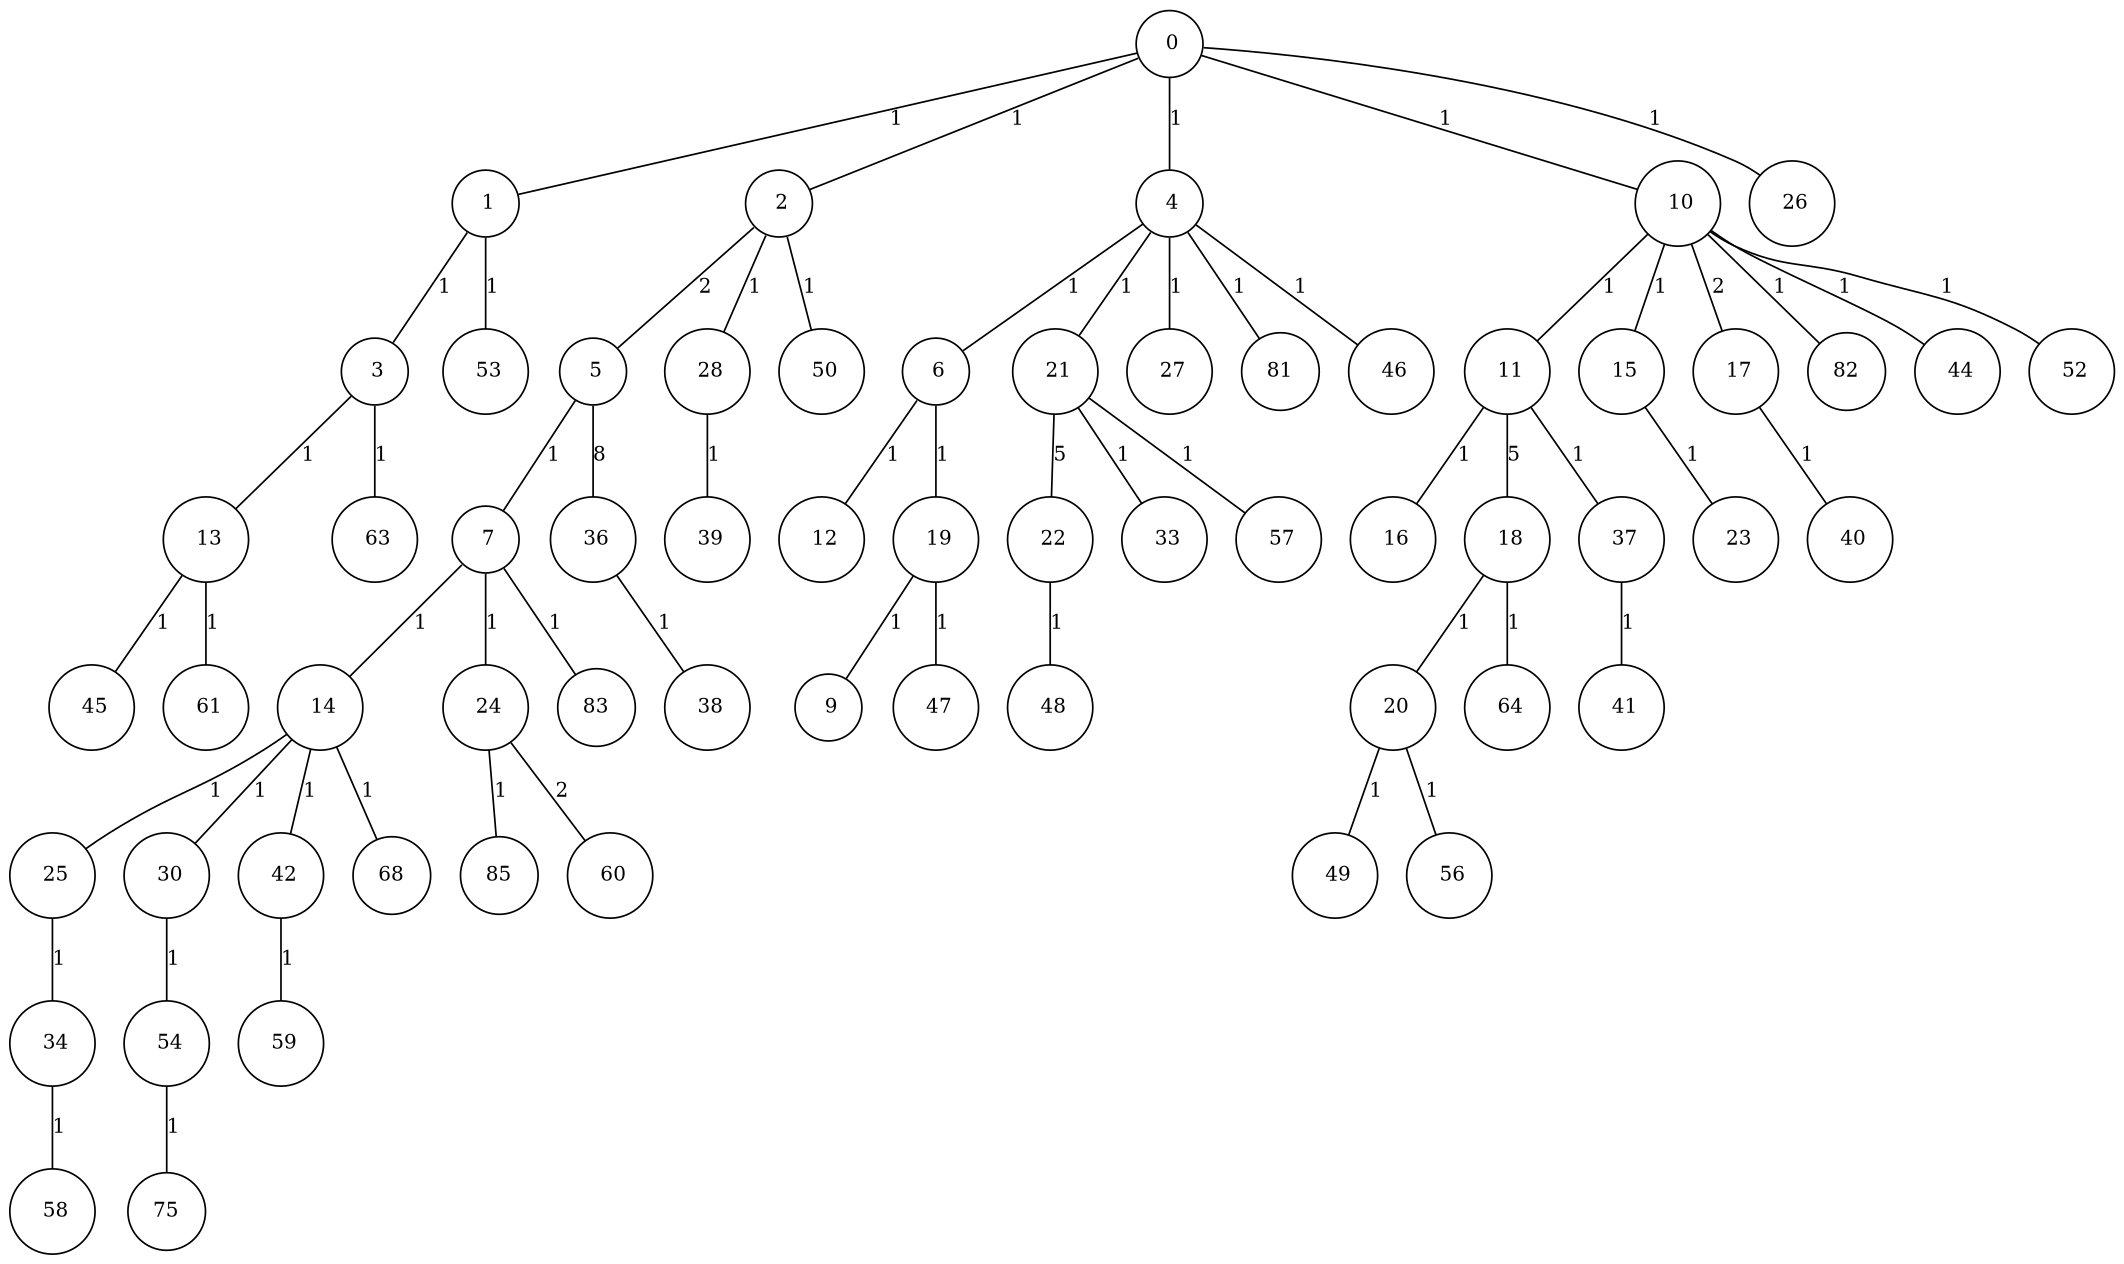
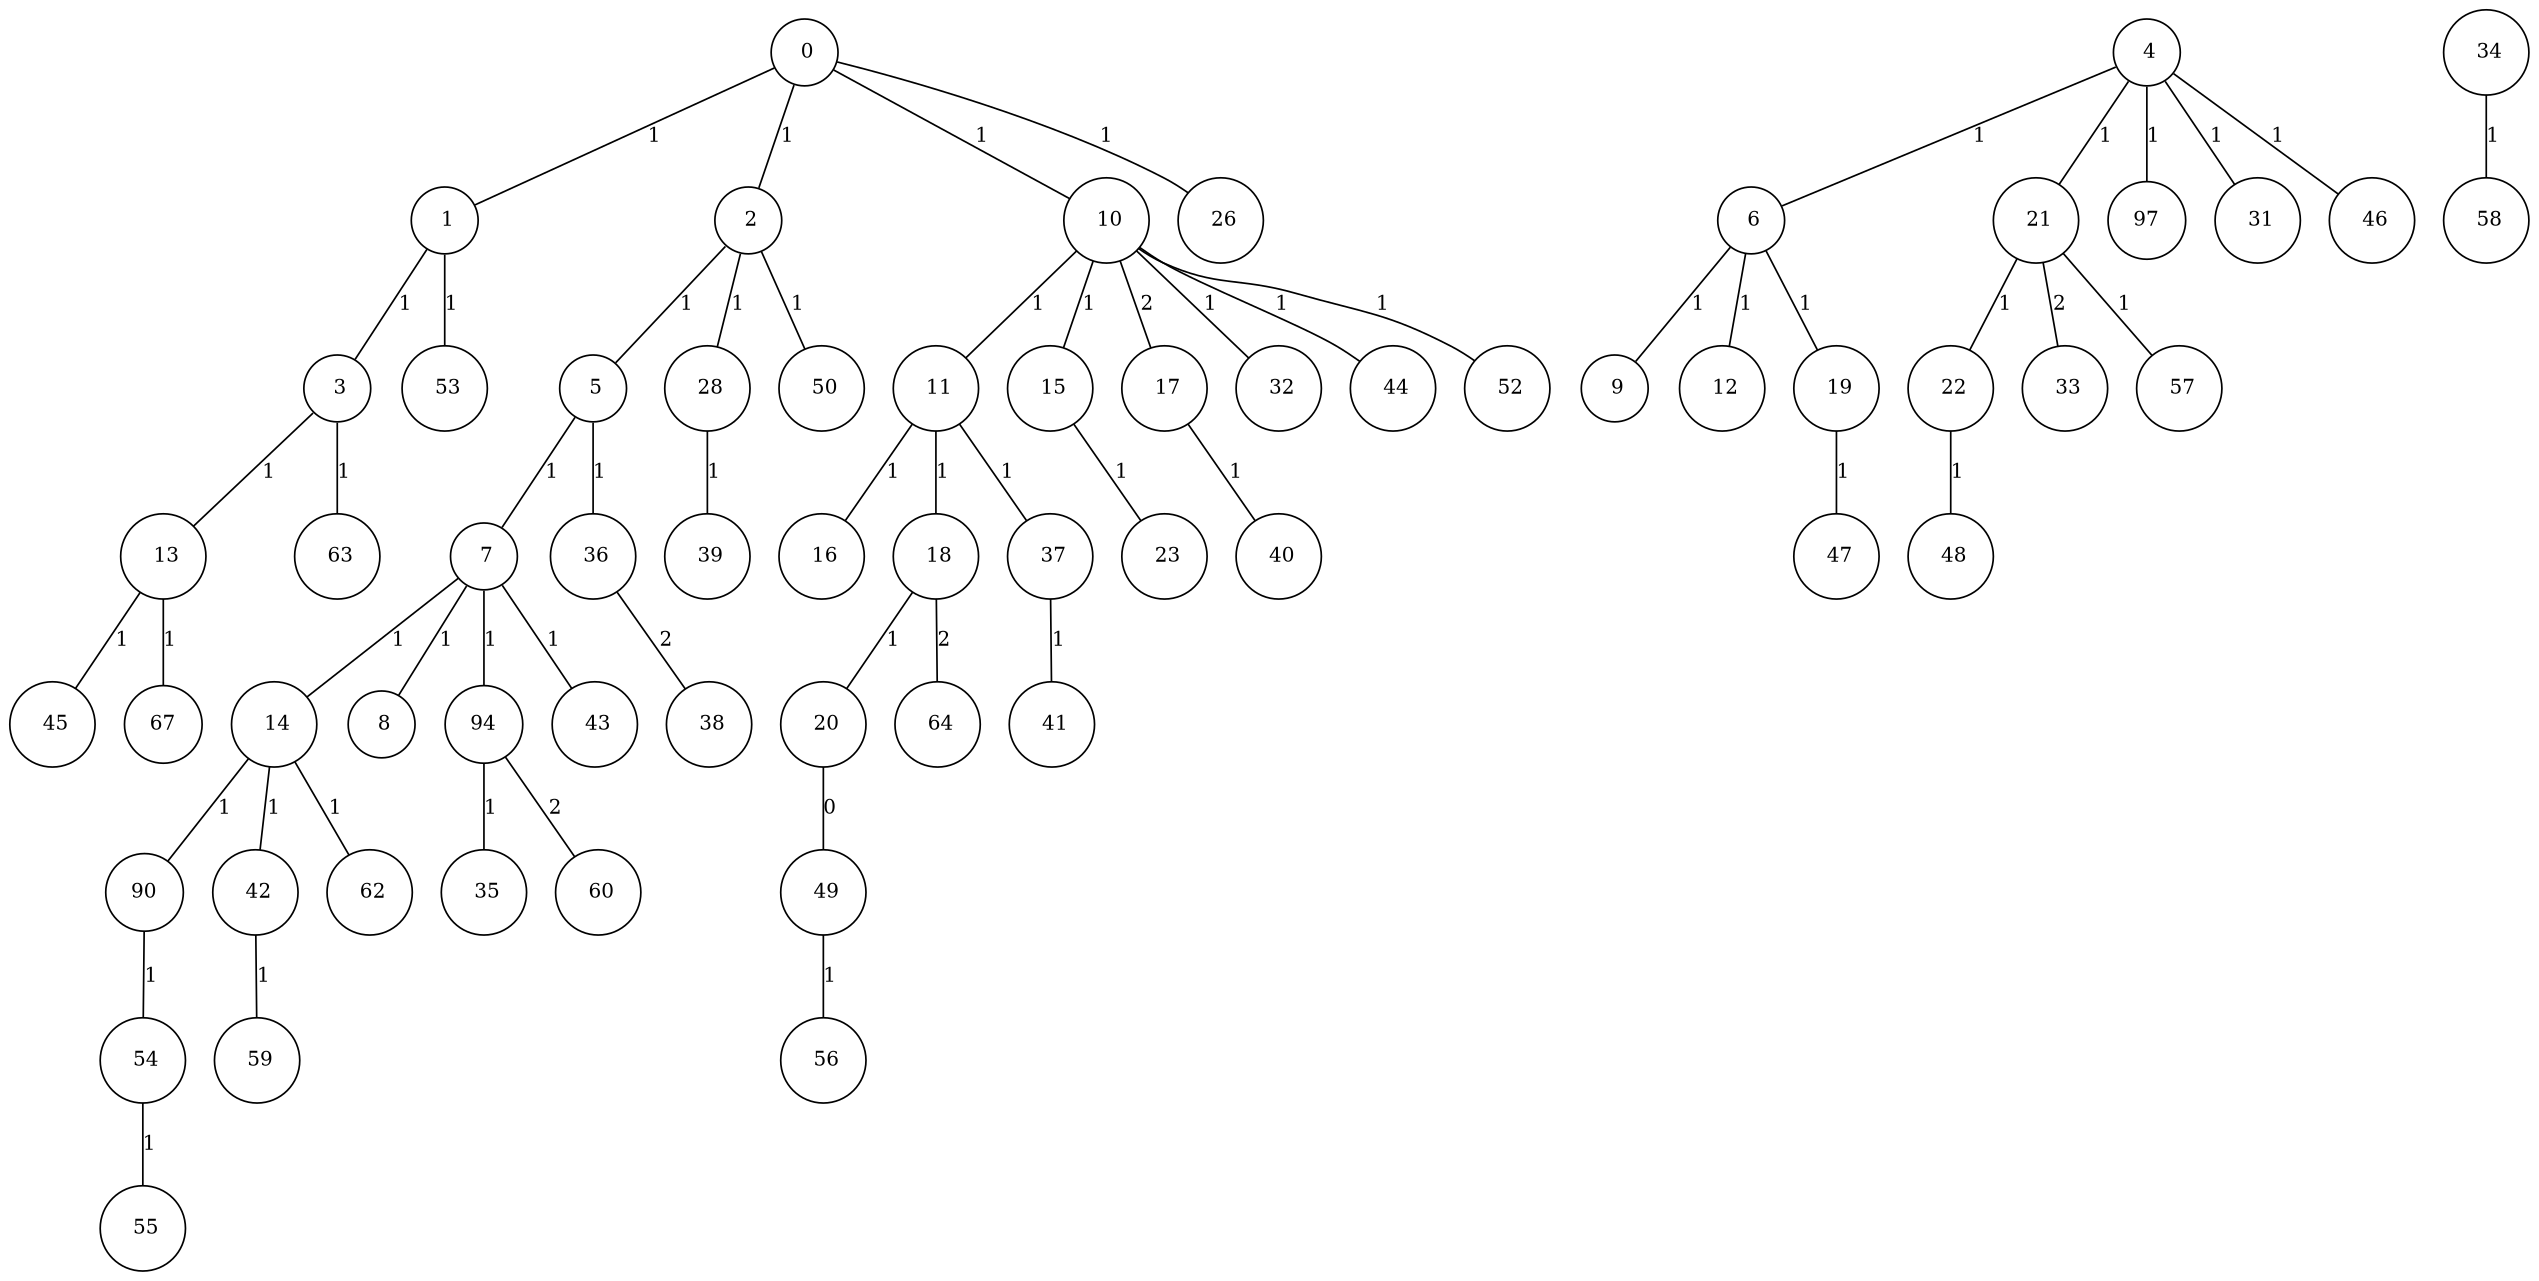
edge "0" -- "4": removed, label "1"
edge "2" -- "5": label "2" -> "1"
node "27": label "27" -> "97"
node "81": label "81" -> "31"
node "82": label "82" -> "32"
edge "5" -- "36": label "8" -> "1"
edge "21" -- "22": label "5" -> "1"
edge "21" -- "33": label "1" -> "2"
edge "11" -- "18": label "5" -> "1"
edge "36" -- "38": label "1" -> "2"
edge "18" -- "64": label "1" -> "2"
edge "19" -- "9": now "6" -- "9"
node "61": label "61" -> "67"
node "24": label "24" -> "94"
node "83": label "83" -> "43"
node "8": added
edge "20" -- "49": label "1" -> "0"
edge "20" -- "56": now "49" -- "56"
node "25": removed
node "30": label "30" -> "90"
node "68": label "68" -> "62"
node "85": label "85" -> "35"
node "75": label "75" -> "55"
